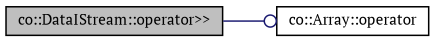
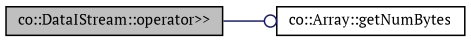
node "co::Array::operator": label "co::Array::operator" -> "co::Array::getNumBytes"
